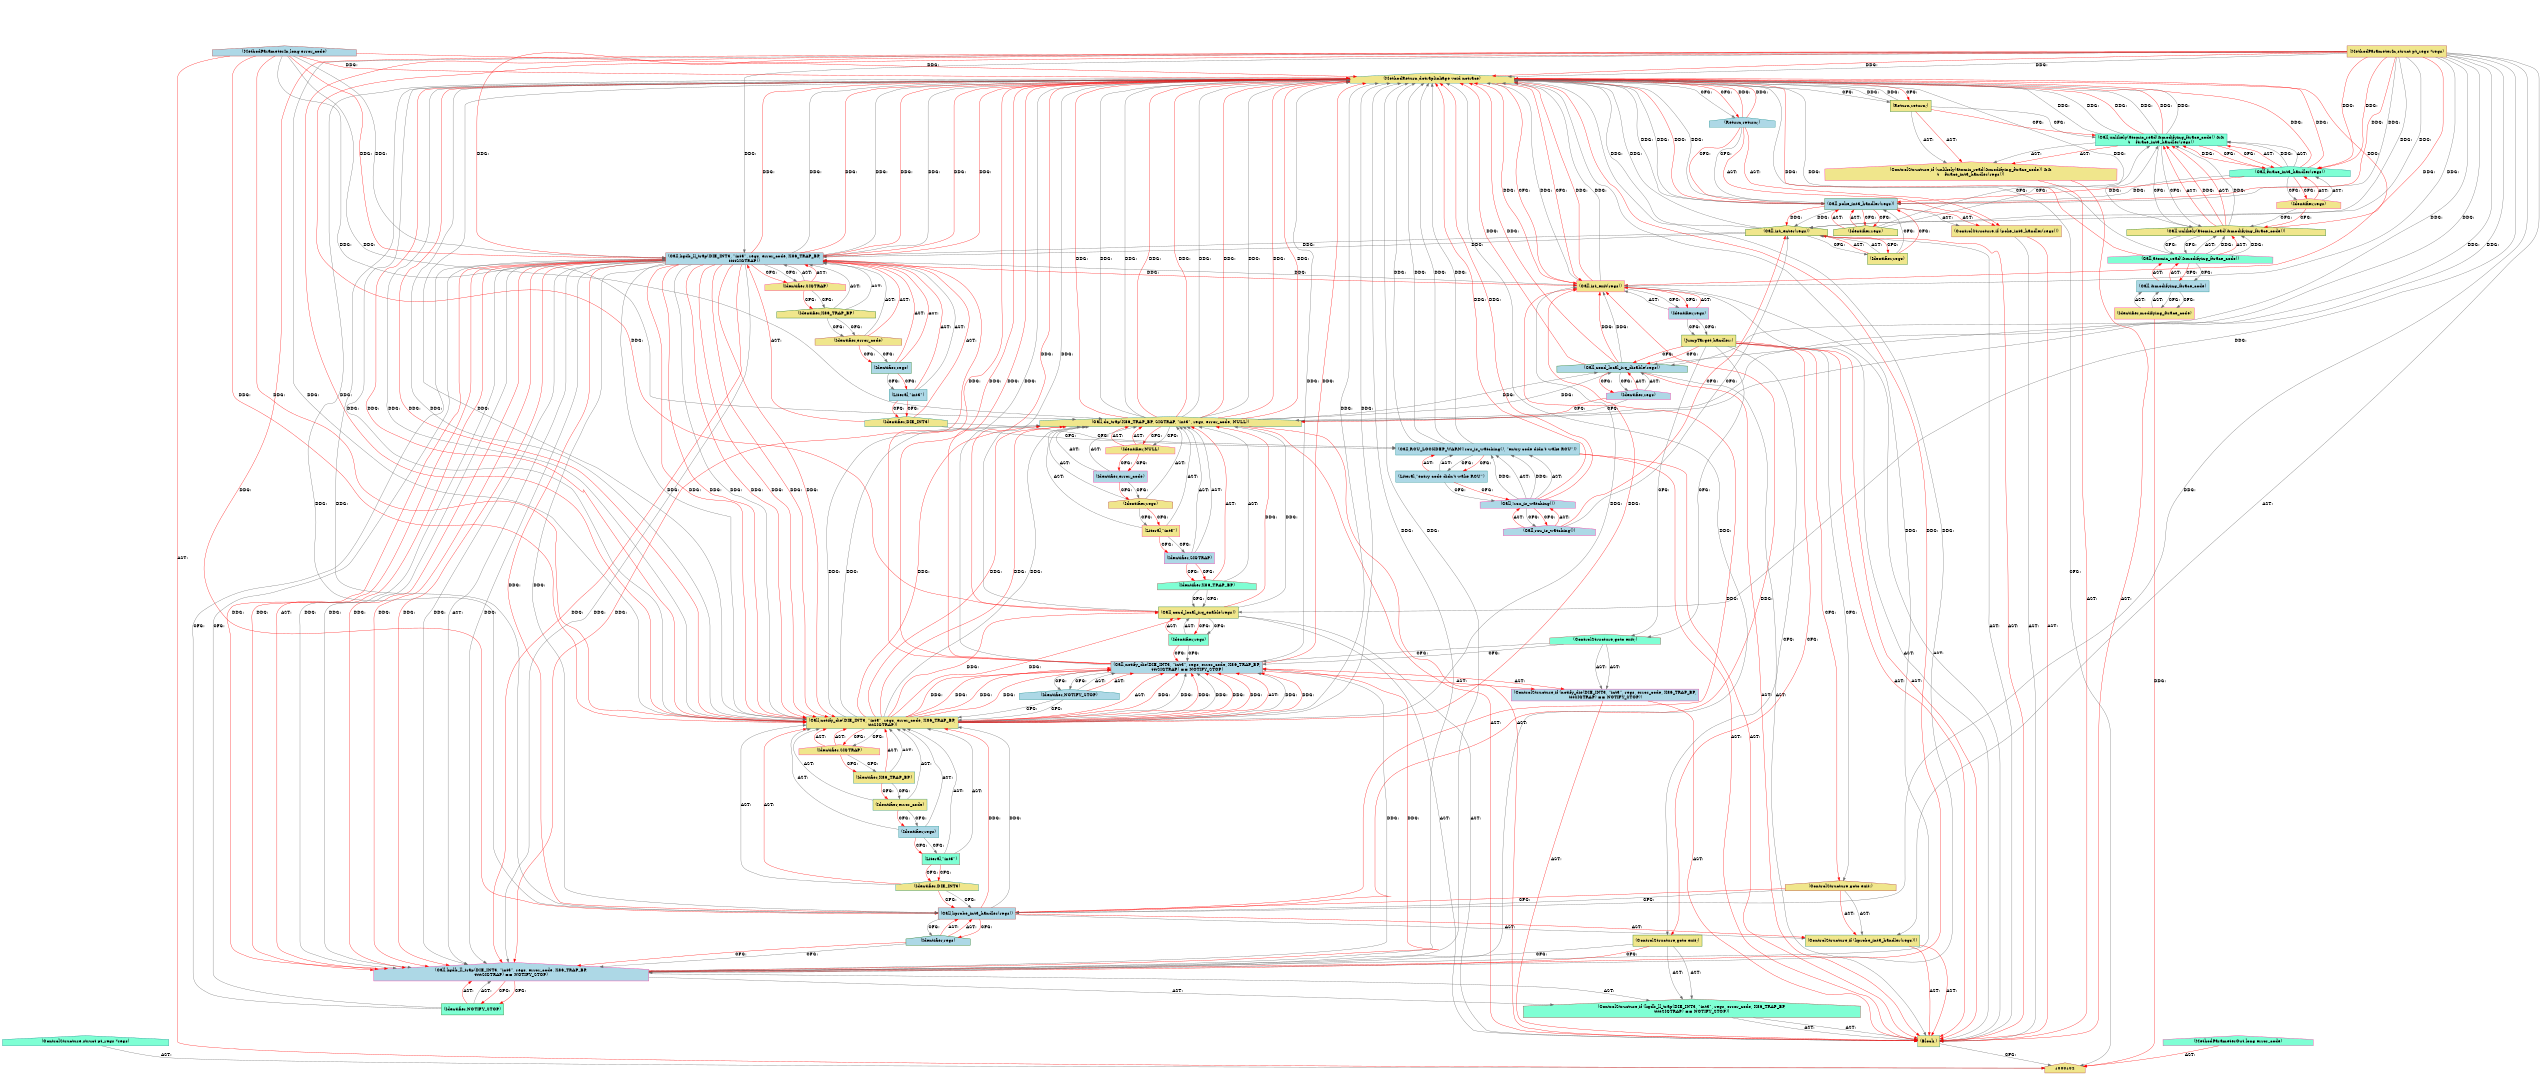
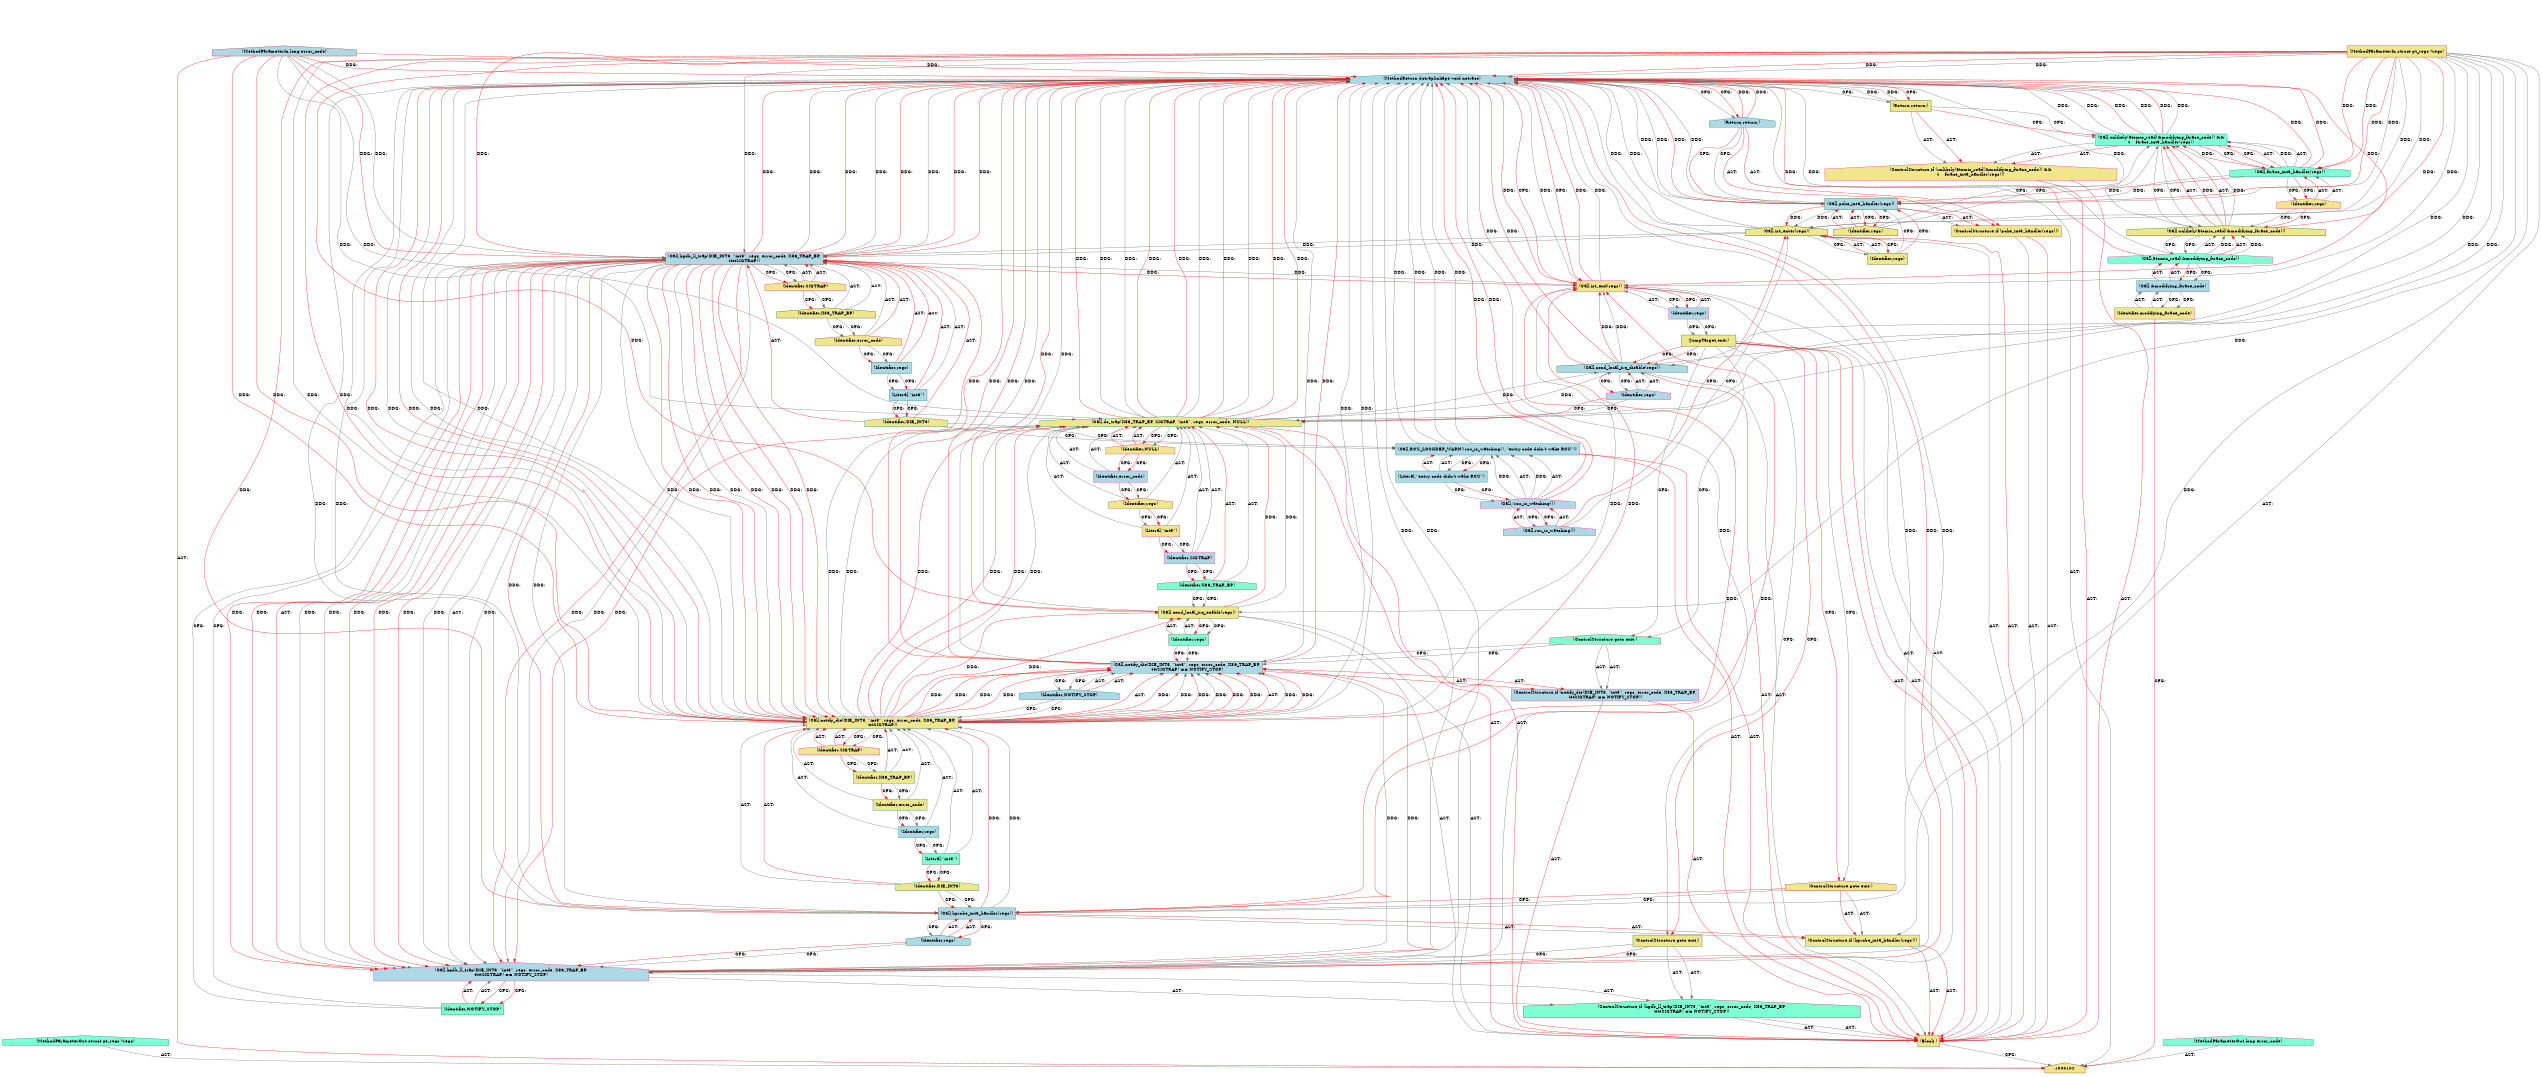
node "(MethodReturn,dotraplinkage void notrace)": fillcolor khaki -> lightblue
node "(JumpTarget,handler:)": label "(JumpTarget,handler:)" -> "(JumpTarget,exit:)"
edge "(MethodReturn,dotraplinkage void notrace)" -> "1000102": label "CFG: " -> "AST: "
edge "(Identifier,modifying_ftrace_code)" -> "1000102": label "DDG: " -> "CFG: "
node "(ControlStructure,struct pt_regs *regs)": label "(ControlStructure,struct pt_regs *regs)" -> "(MethodParameterOut,struct pt_regs *regs)"
edge "(MethodParameterOut,long error_code)" -> "1000102": color red -> gray40
